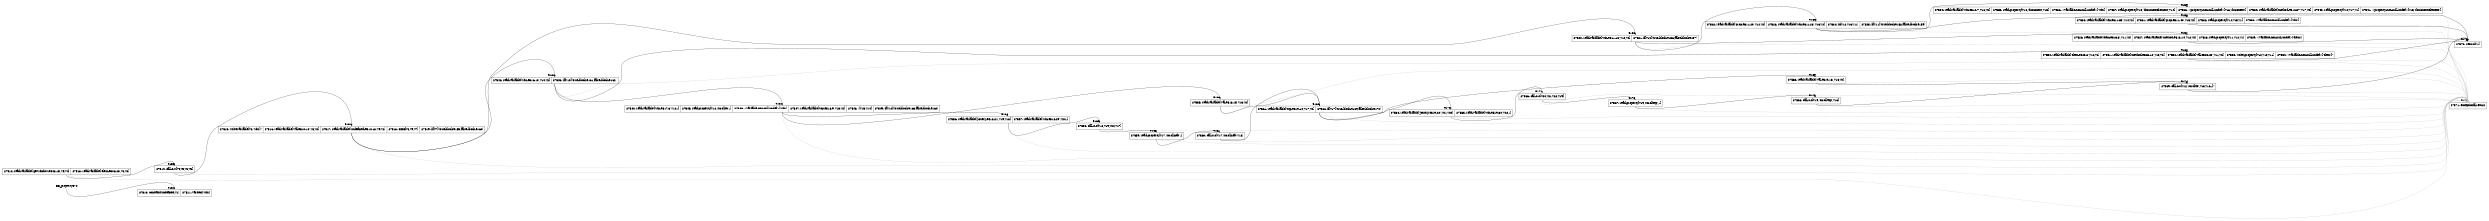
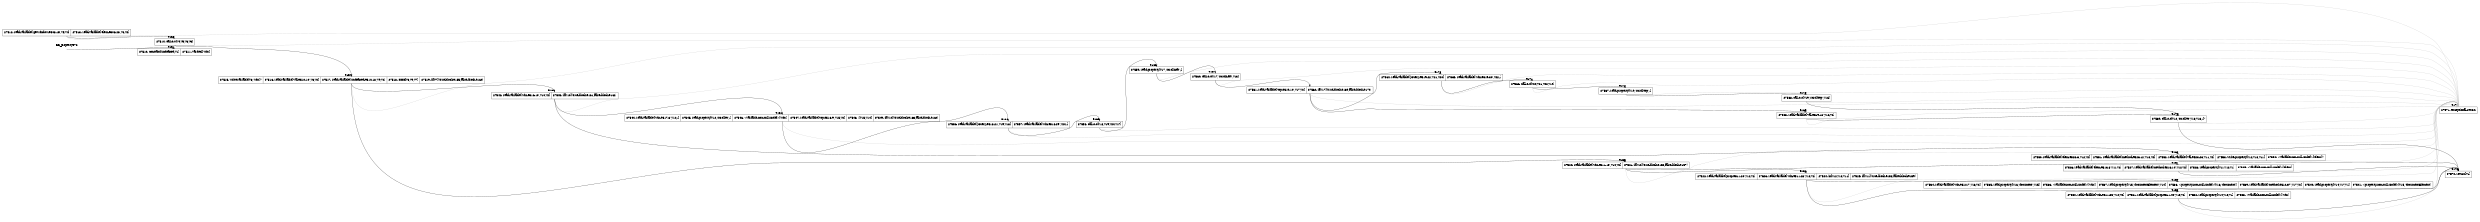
node "27555: read-variable['val-9518:15',v13,v2]": removed
